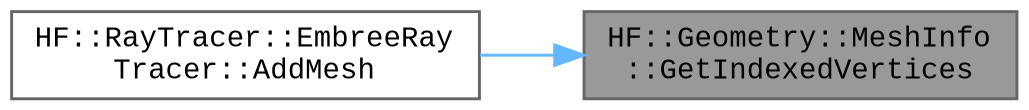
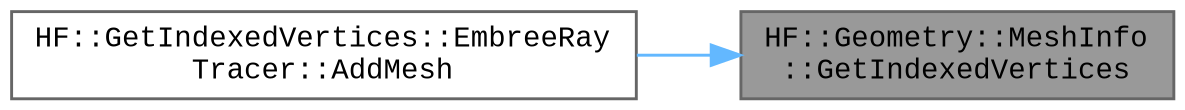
node "HF::RayTracer::EmbreeRay Tracer::AddMesh": label "HF::RayTracer::EmbreeRay Tracer::AddMesh" -> "HF::GetIndexedVertices::EmbreeRay Tracer::AddMesh"
